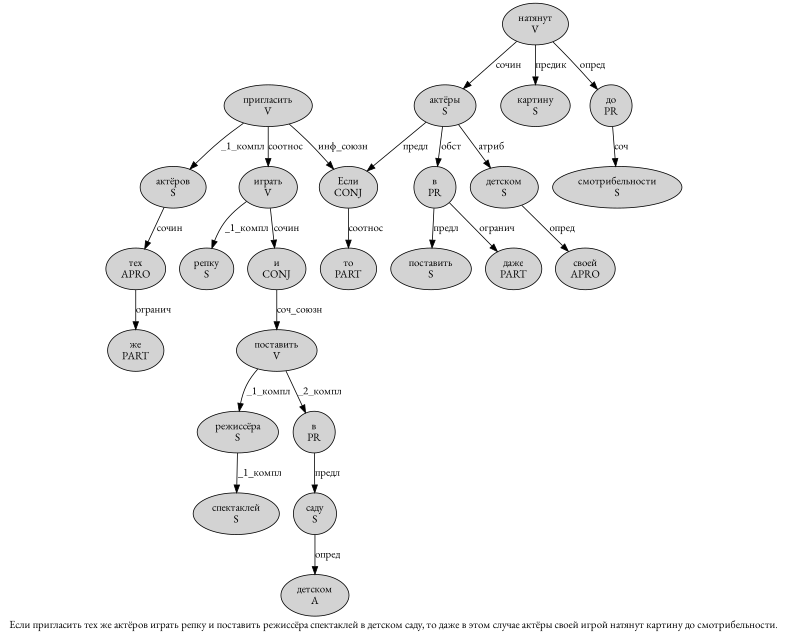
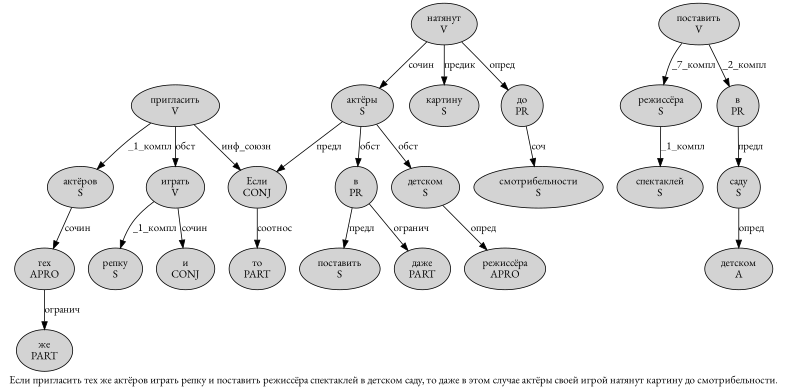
edge "пригласить V" -> "играть V": label "соотнос" -> "обст"
edge "актёры S" -> "детском S": label "атриб" -> "обст"
node "своей APRO": label "своей APRO" -> "режиссёра APRO"
edge "и CONJ" -> "поставить V": removed, label "соч_союзн"
edge "поставить V" -> "режиссёра S": label "_1_компл" -> "_7_компл"
